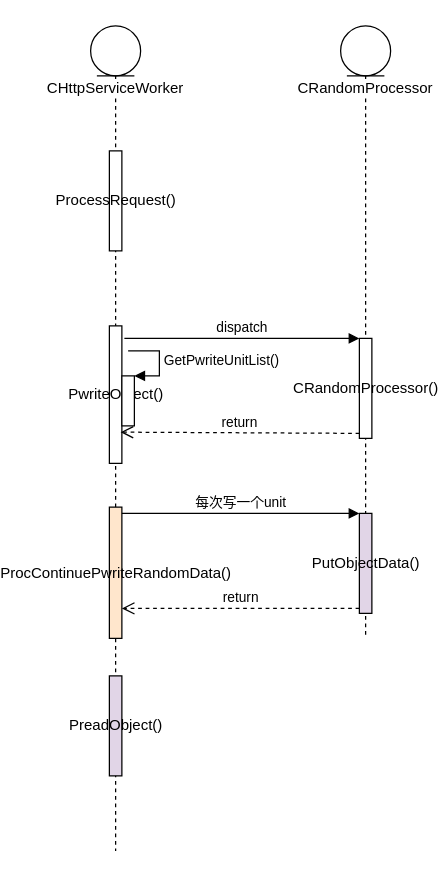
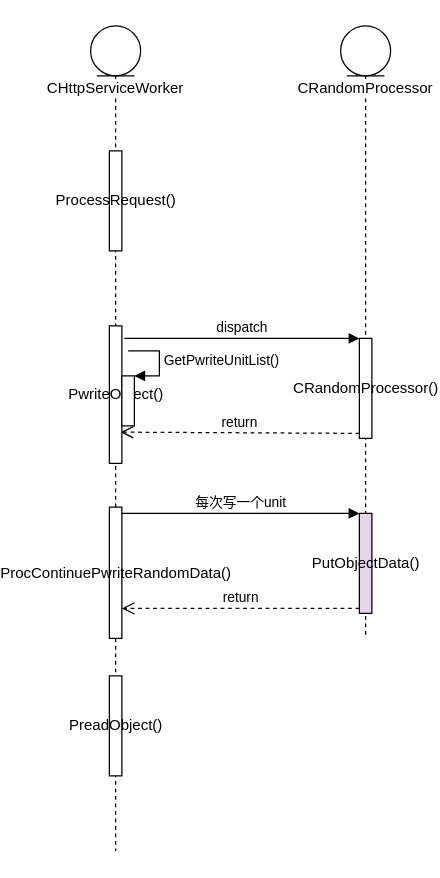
node "ProcContinuePwriteRandomData()": fillcolor #ffe6cc -> #ffffff
node "PreadObject()": fillcolor #e1d5e7 -> #ffffff
